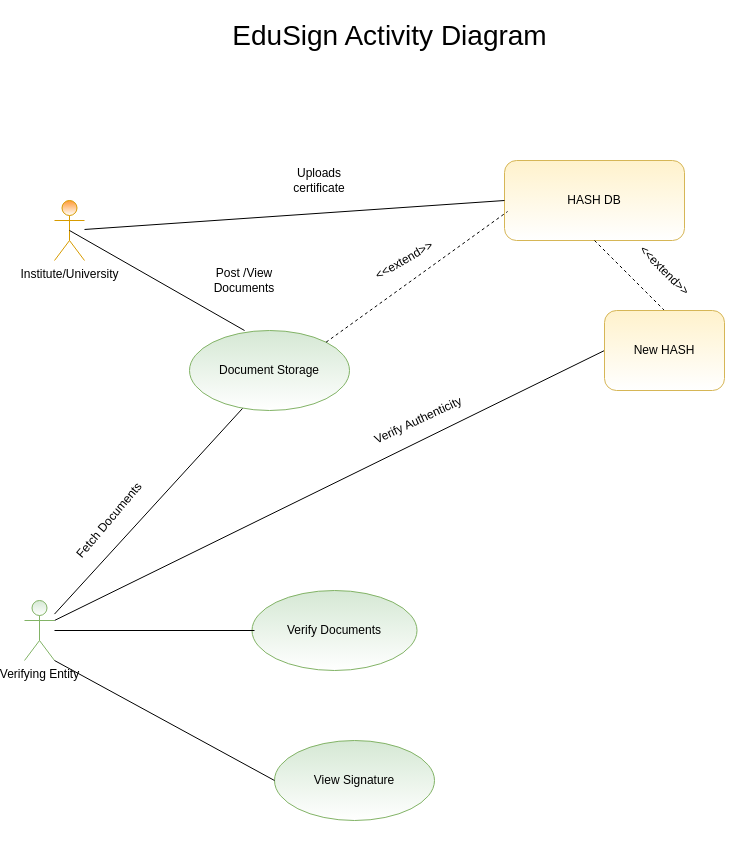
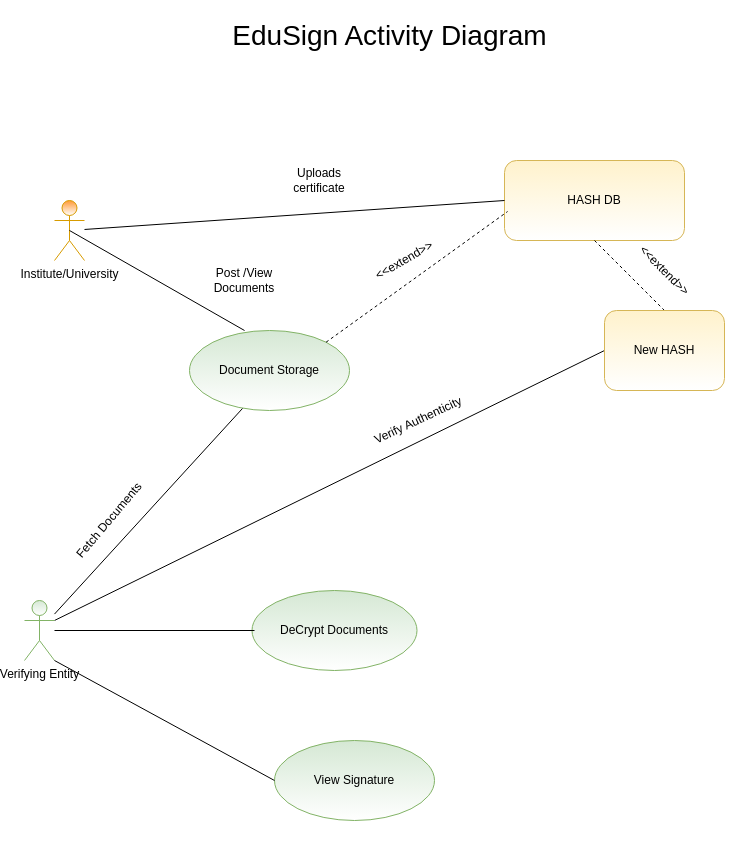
node "Verify Documents": label "Verify Documents" -> "DeCrypt Documents"
